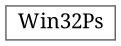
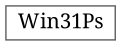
node "Win32Ps": label "Win32Ps" -> "Win31Ps"
